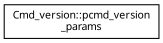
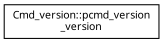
node "Cmd_version::pcmd_version _params": label "Cmd_version::pcmd_version _params" -> "Cmd_version::pcmd_version _version"
